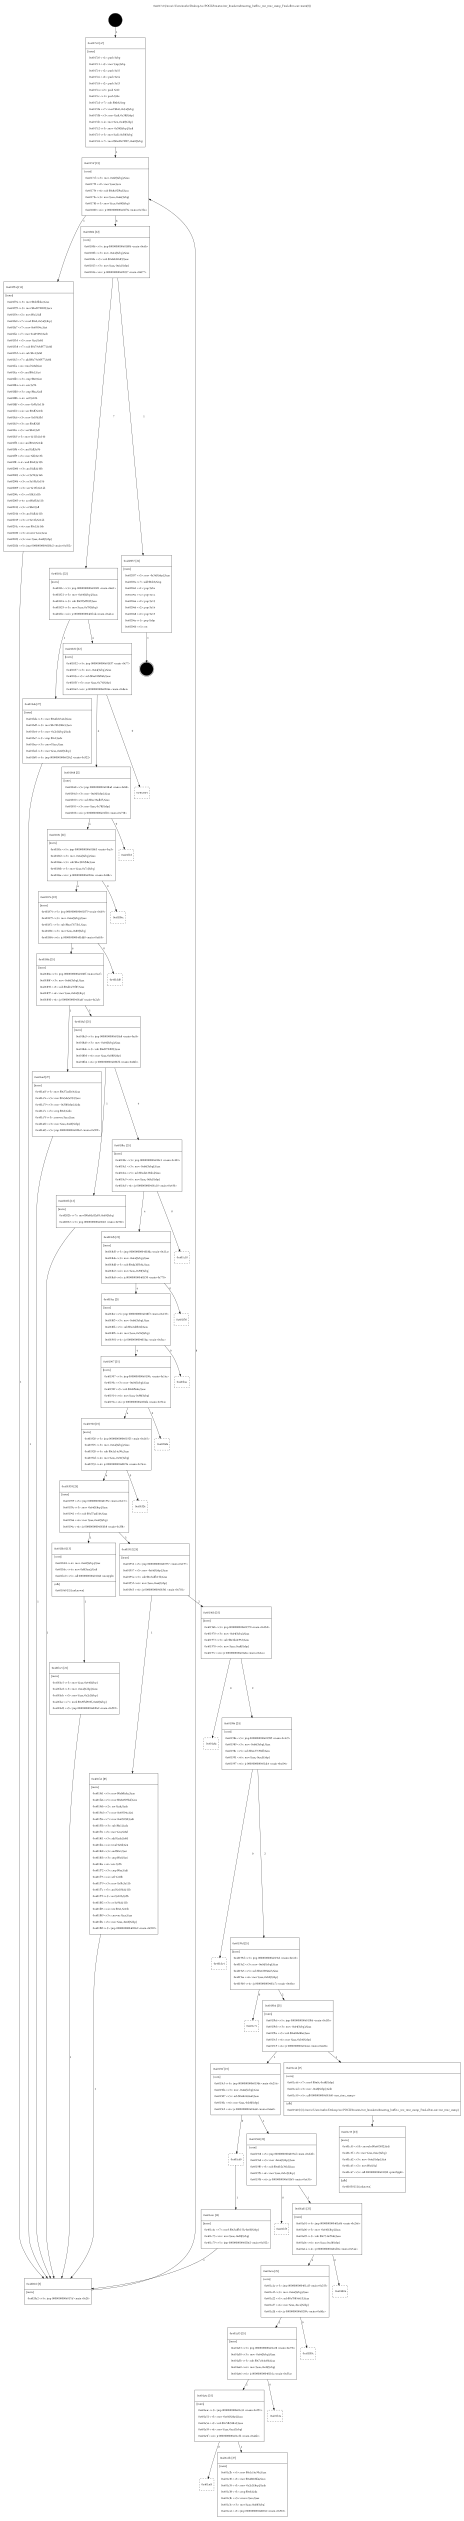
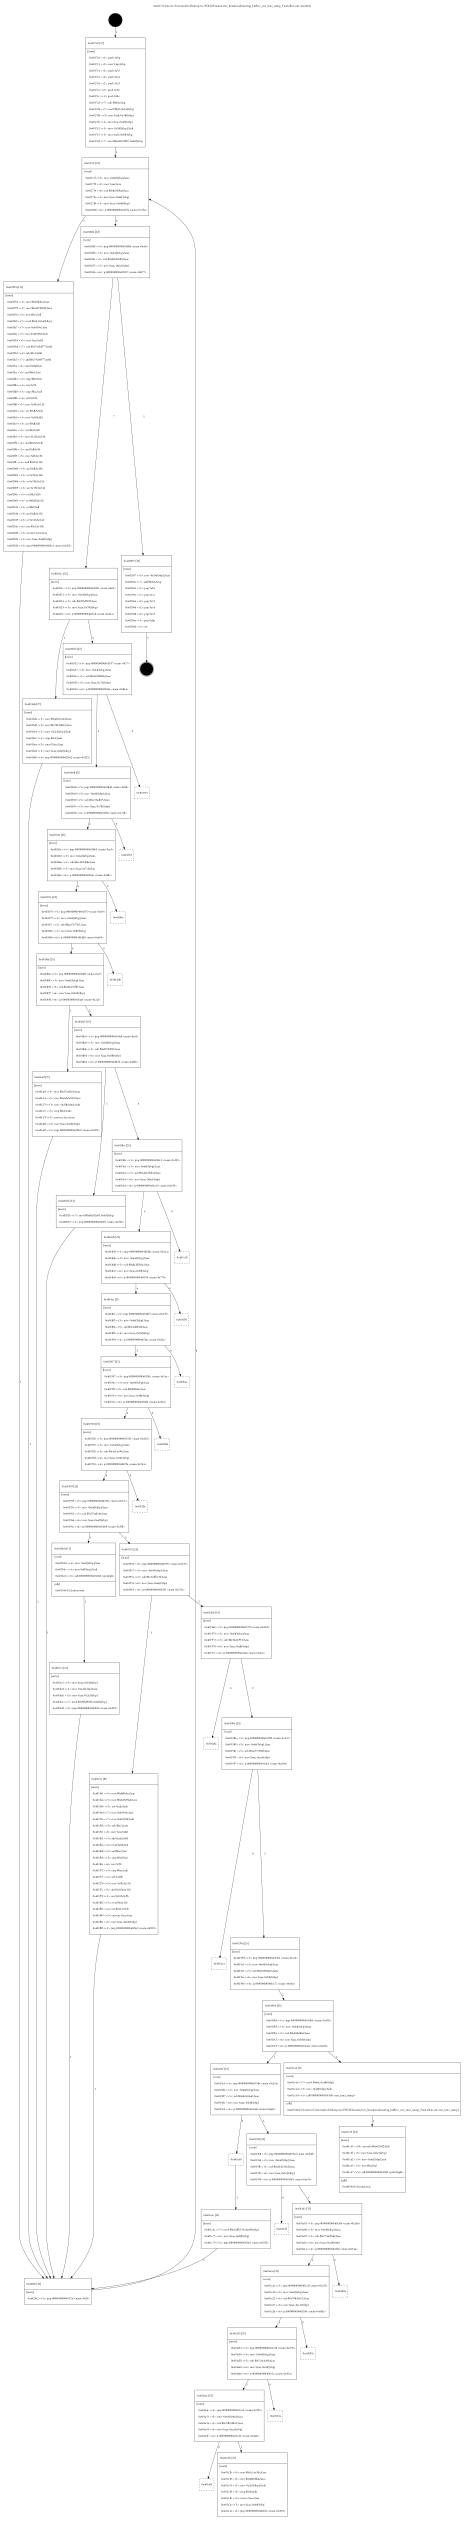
node "0x401c7e": removed
